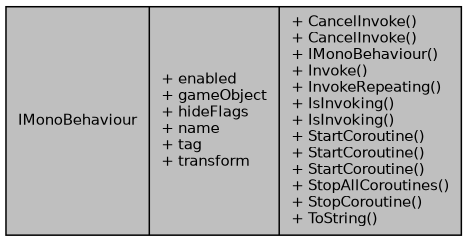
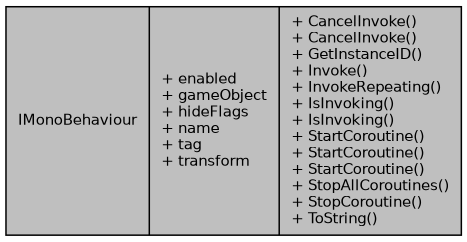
node "IMonoBehaviour": text "+ IMonoBehaviour()" -> "+ GetInstanceID()"
